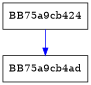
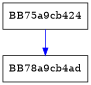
node "BB75a9cb4ad": label "BB75a9cb4ad" -> "BB78a9cb4ad"
